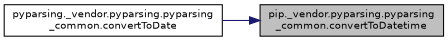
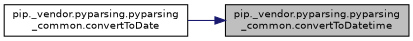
node "pyparsing._vendor.pyparsing.pyparsing _common.convertToDate": label "pyparsing._vendor.pyparsing.pyparsing _common.convertToDate" -> "pip._vendor.pyparsing.pyparsing _common.convertToDate"
